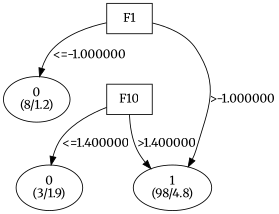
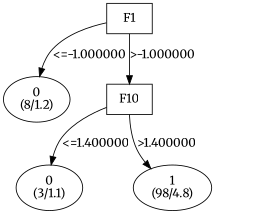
edge "F1" -> "1 (98/4.8)": now "F1" -> "F10"
node "0 (3/1.9)": label "0 (3/1.9)" -> "0 (3/1.1)"
